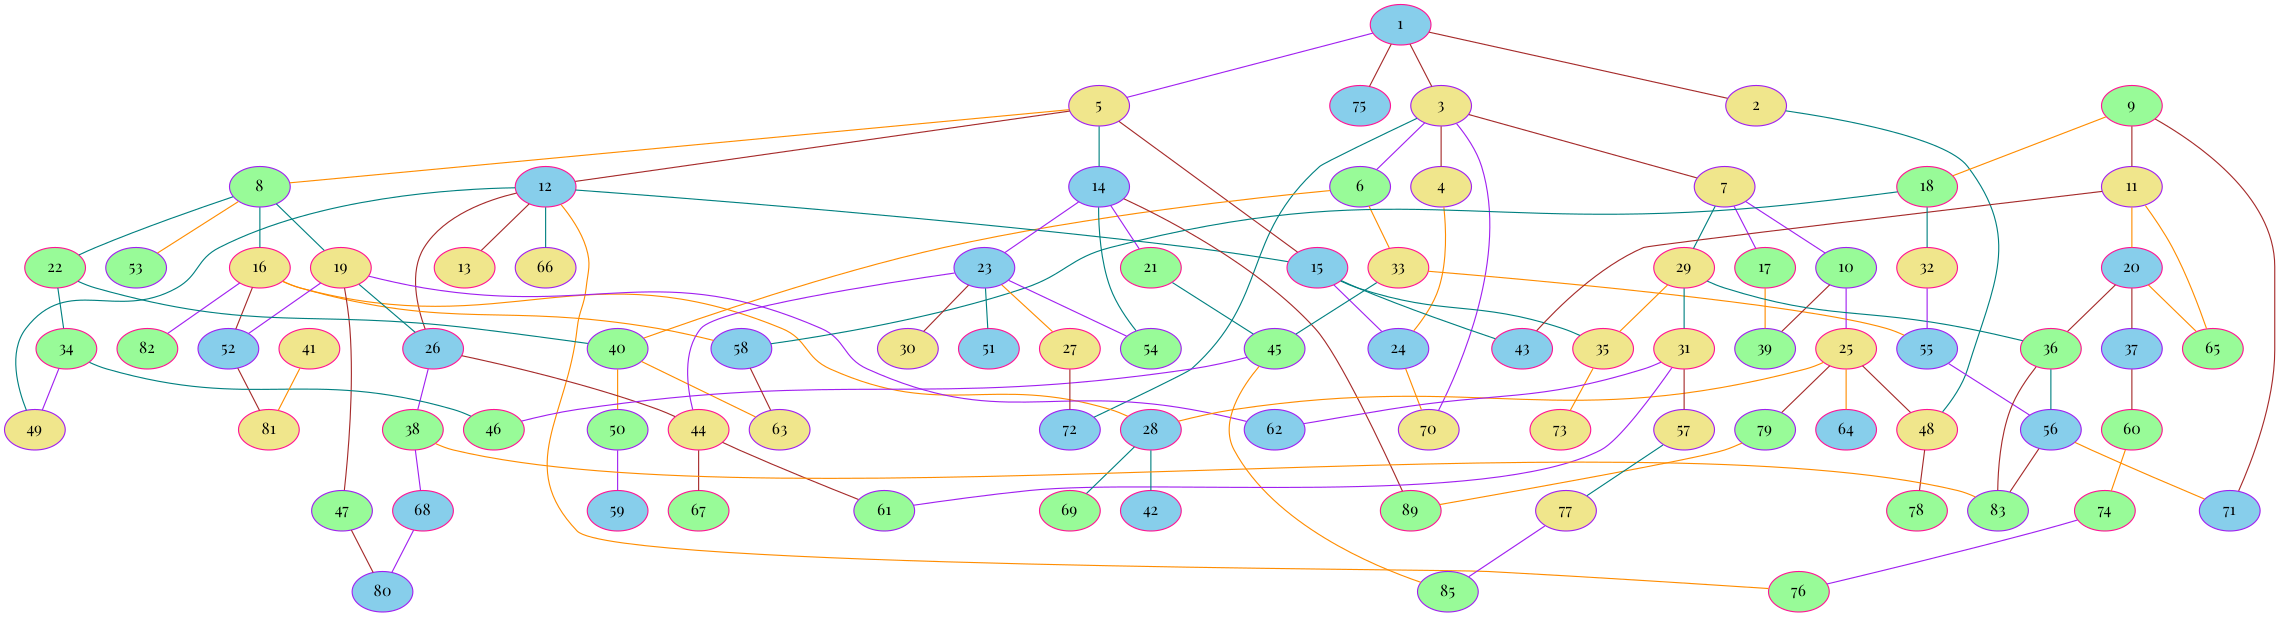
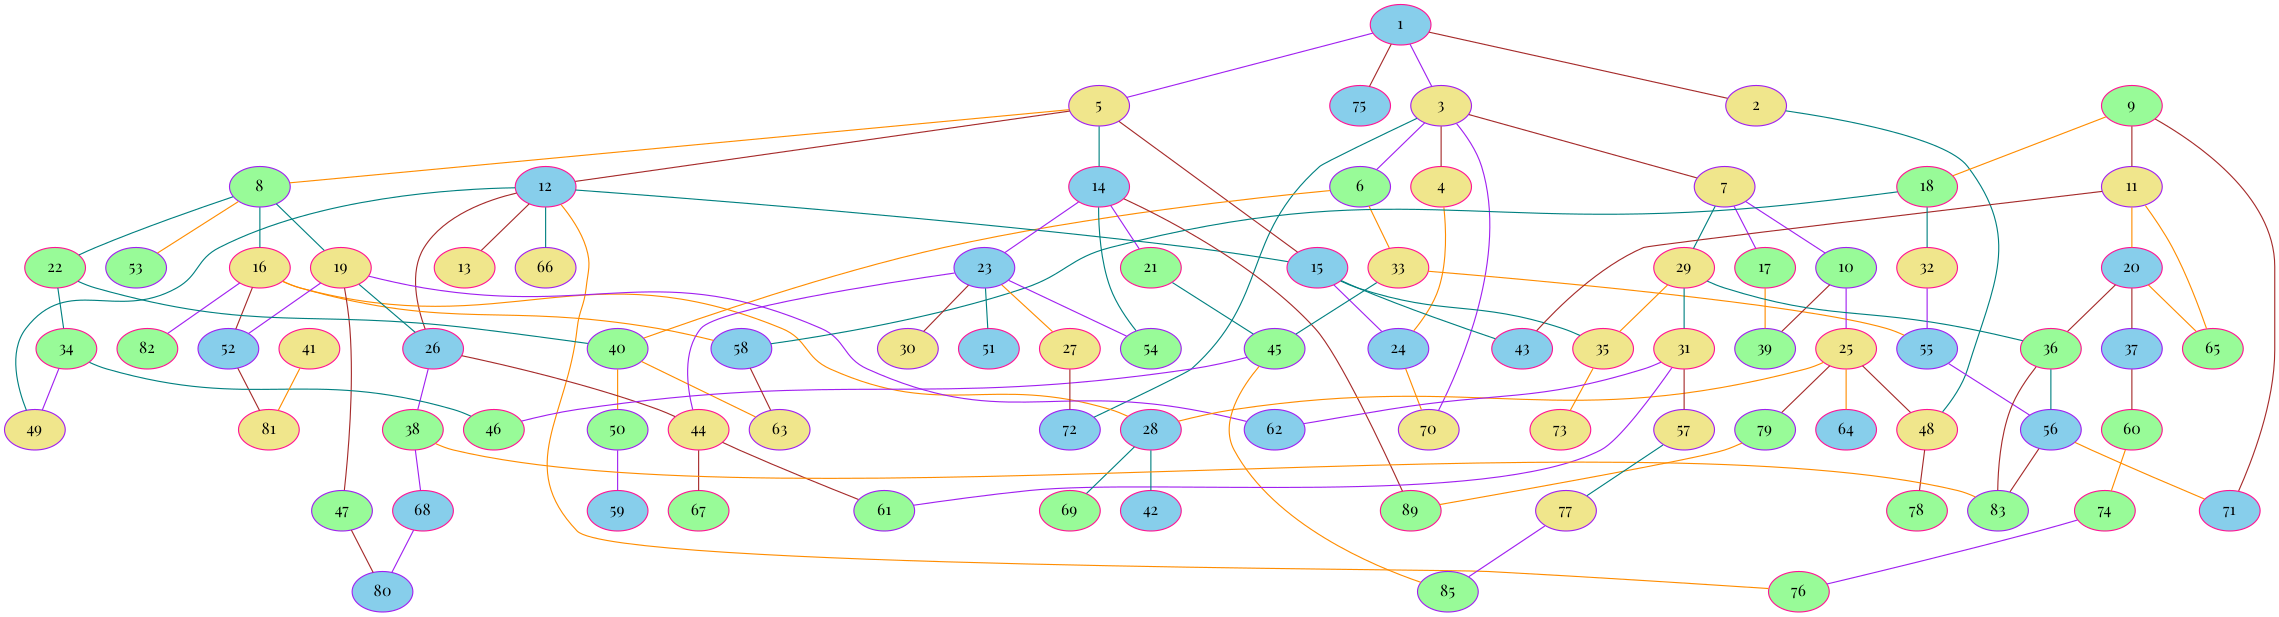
edge "1" -- "3": color brown -> purple
node "14": color purple -> deeppink
node "4": color purple -> deeppink
node "71": color purple -> deeppink
